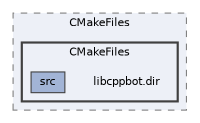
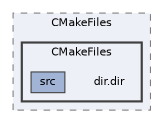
node "libcppbot.dir": label "libcppbot.dir" -> "dir.dir"
